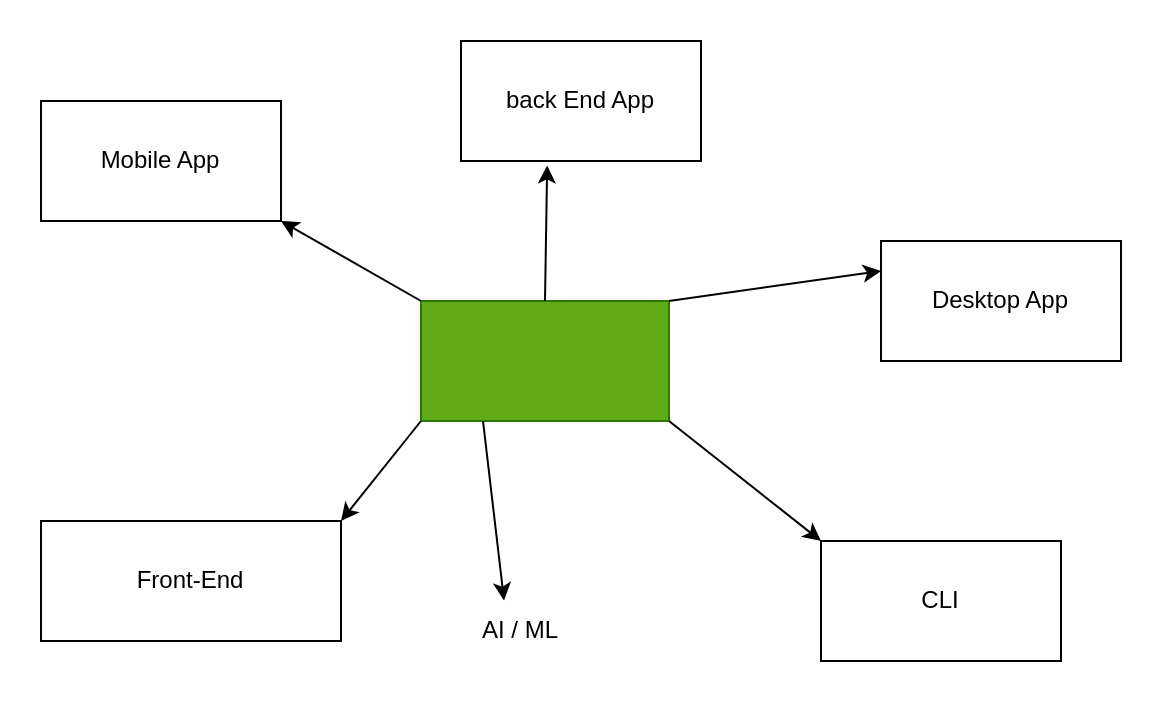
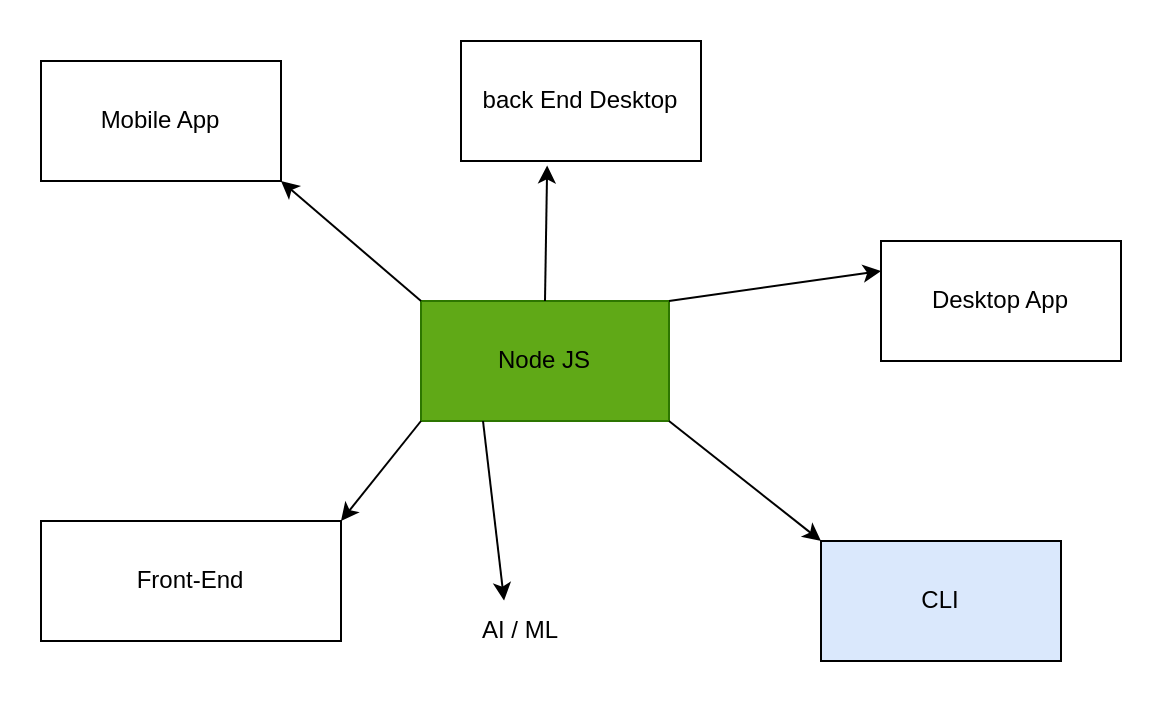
node "back End App": label "back End App" -> "back End Desktop"
node "Mobile App": moved (161, 161) -> (161, 121)
node "Node JS": added
node "CLI": fillcolor #ffffff -> #dae8fc
